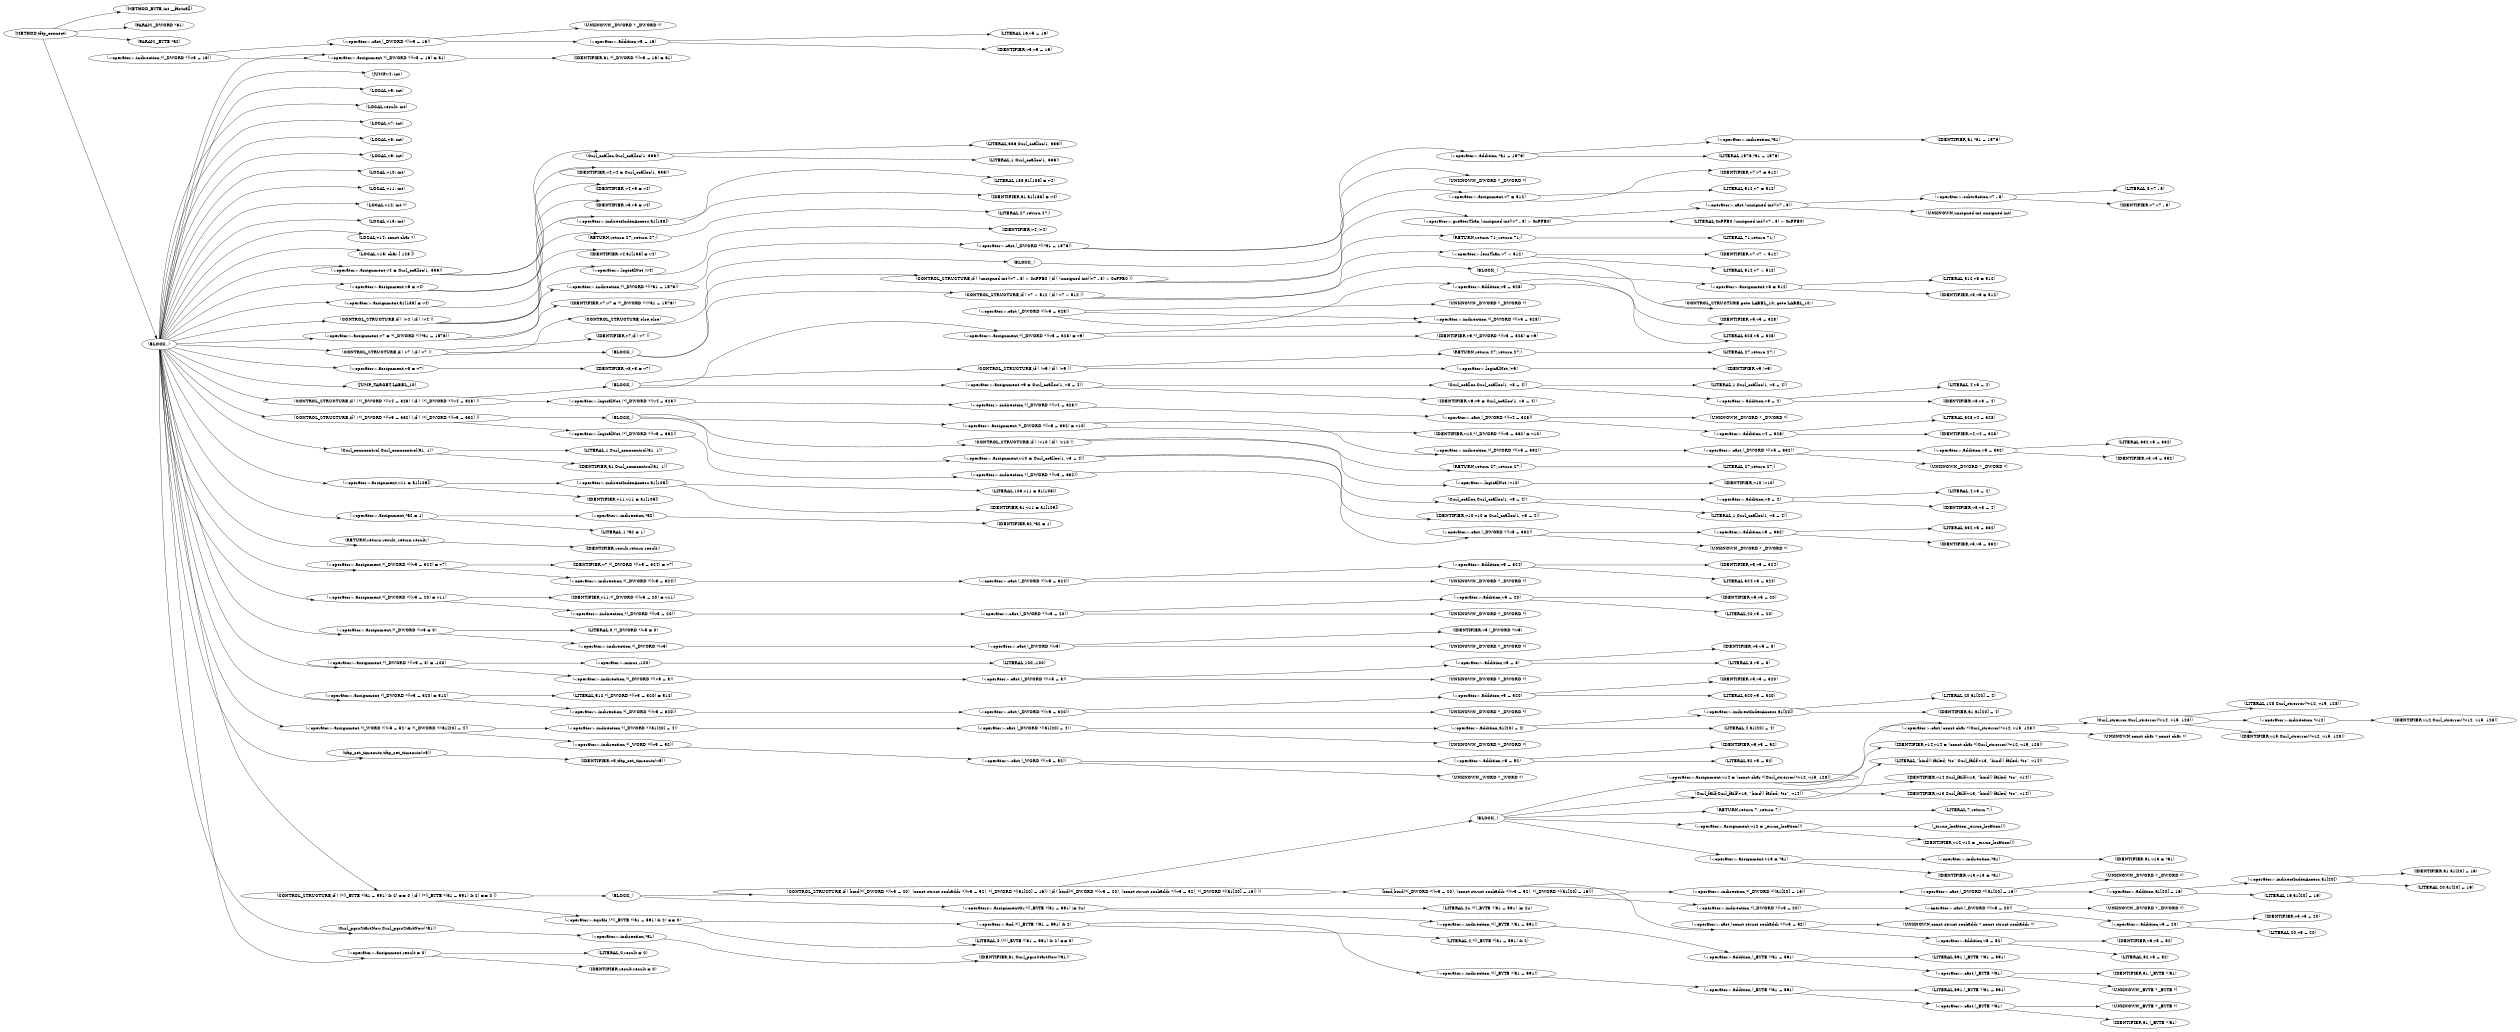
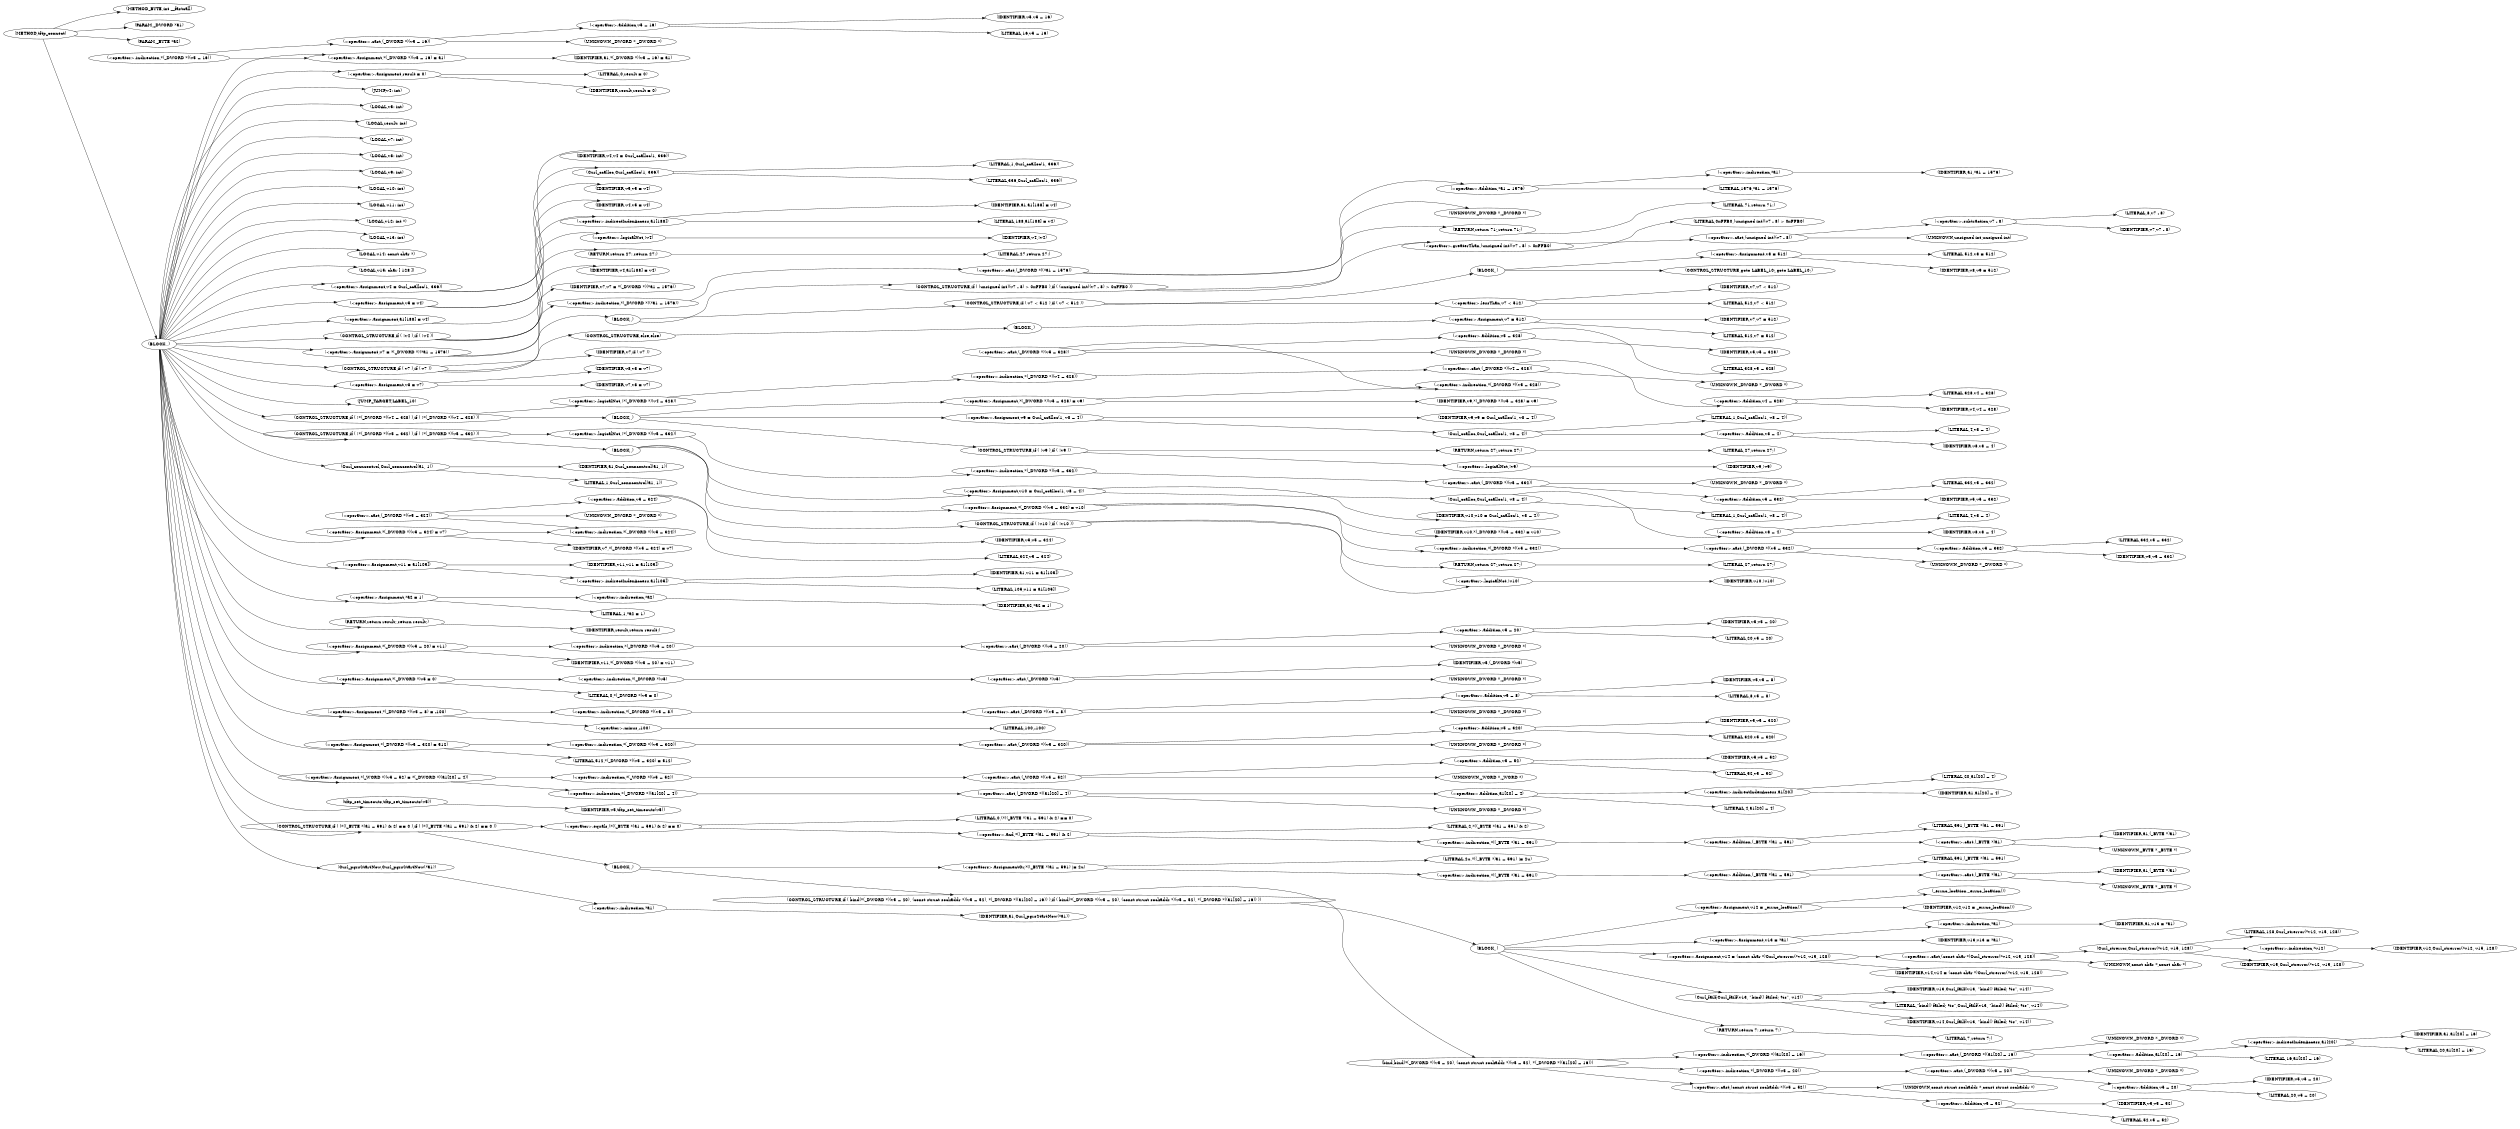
node "(IDENTIFIER,v7,v8 = v7)": added
edge "(<operator>.indirection,*(_DWORD *)(v5 + 324))" -> "(<operator>.cast,(_DWORD *)(v5 + 324))": reversed
